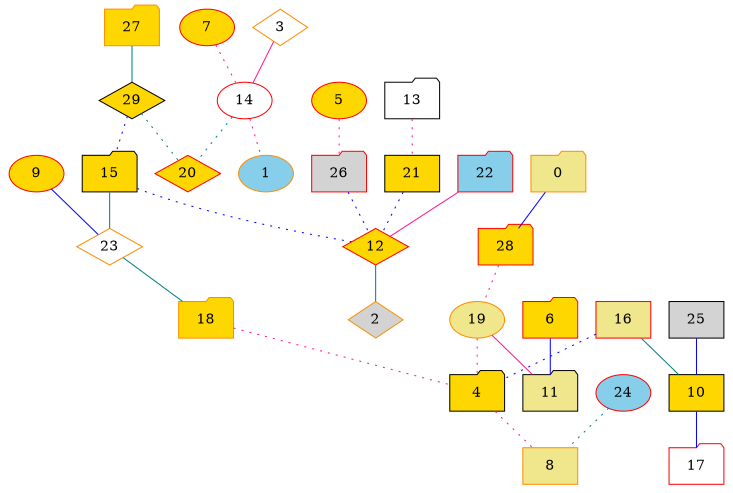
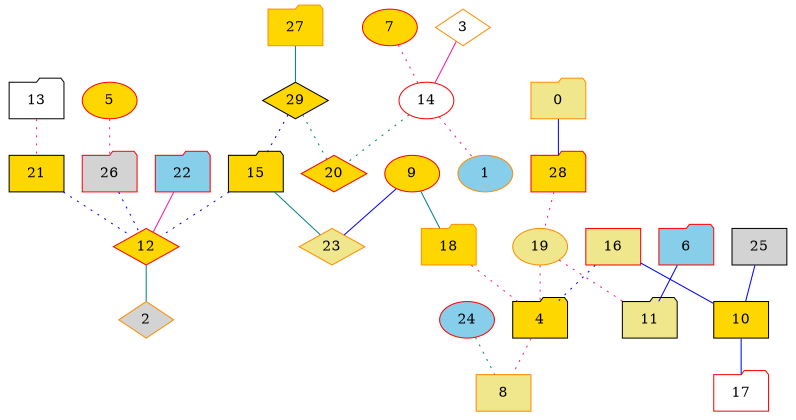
node "23": fillcolor white -> khaki
edge "23" -- "18": now "9" -- "18"
node "6": fillcolor gold -> skyblue
edge "19" -- "11": style solid -> dotted
edge "16" -- "10": color teal -> blue
